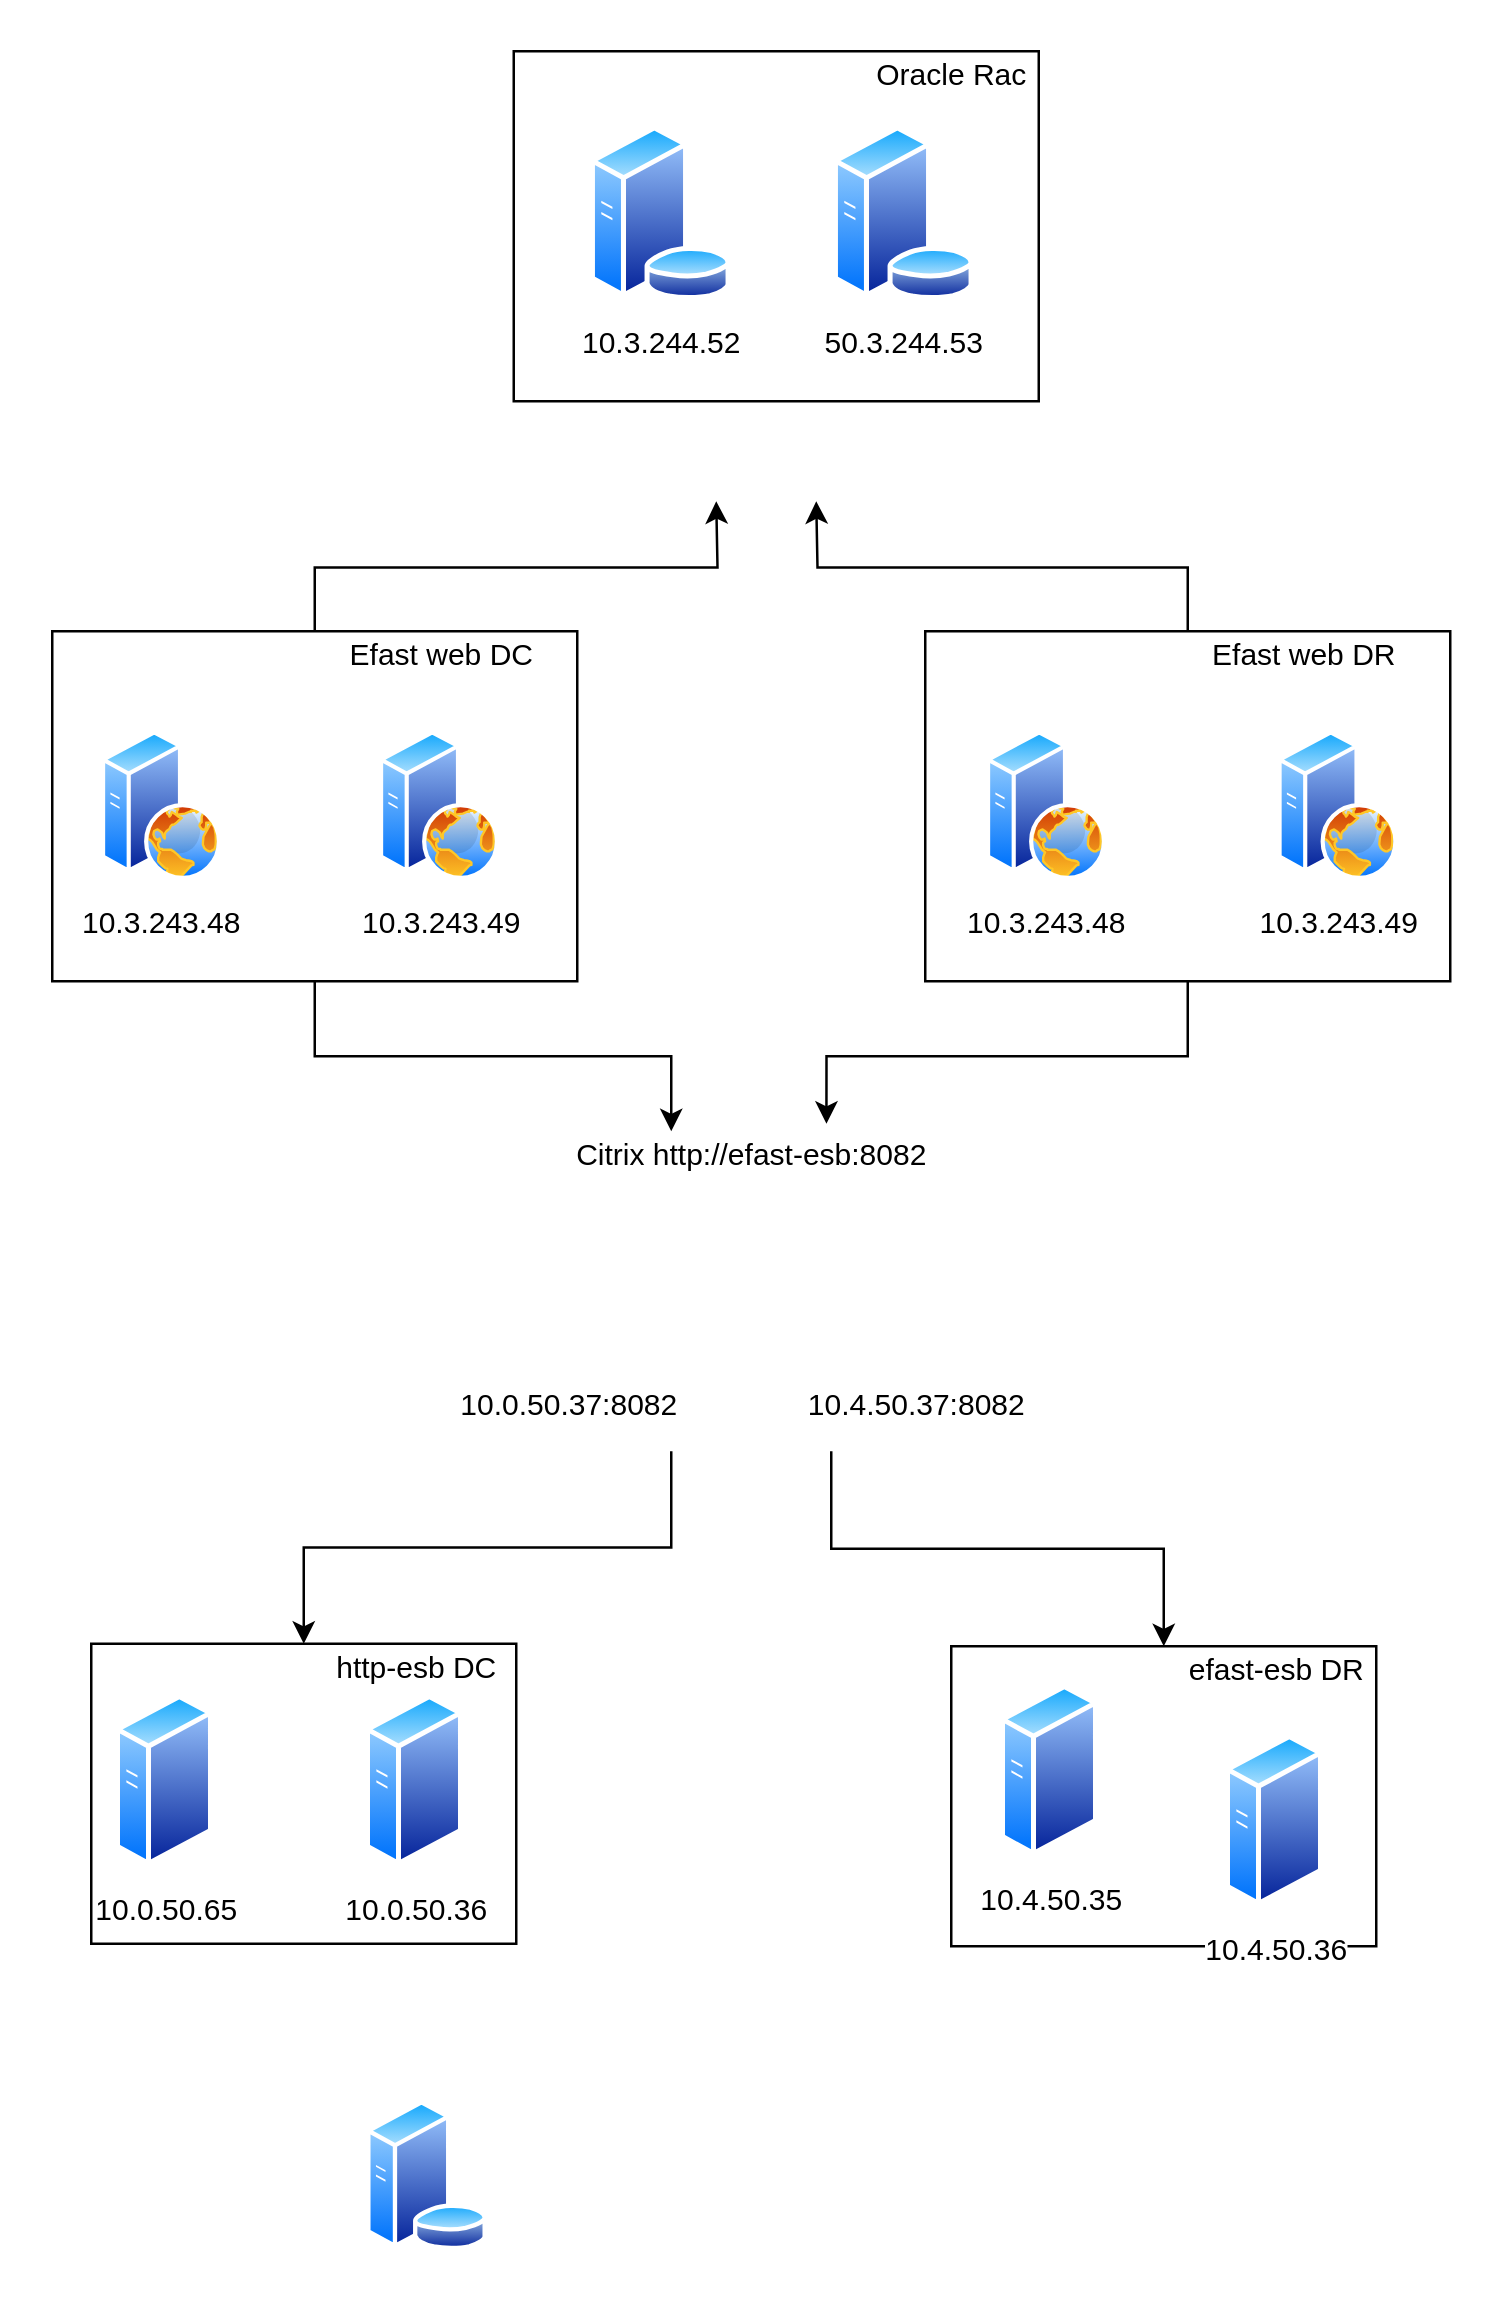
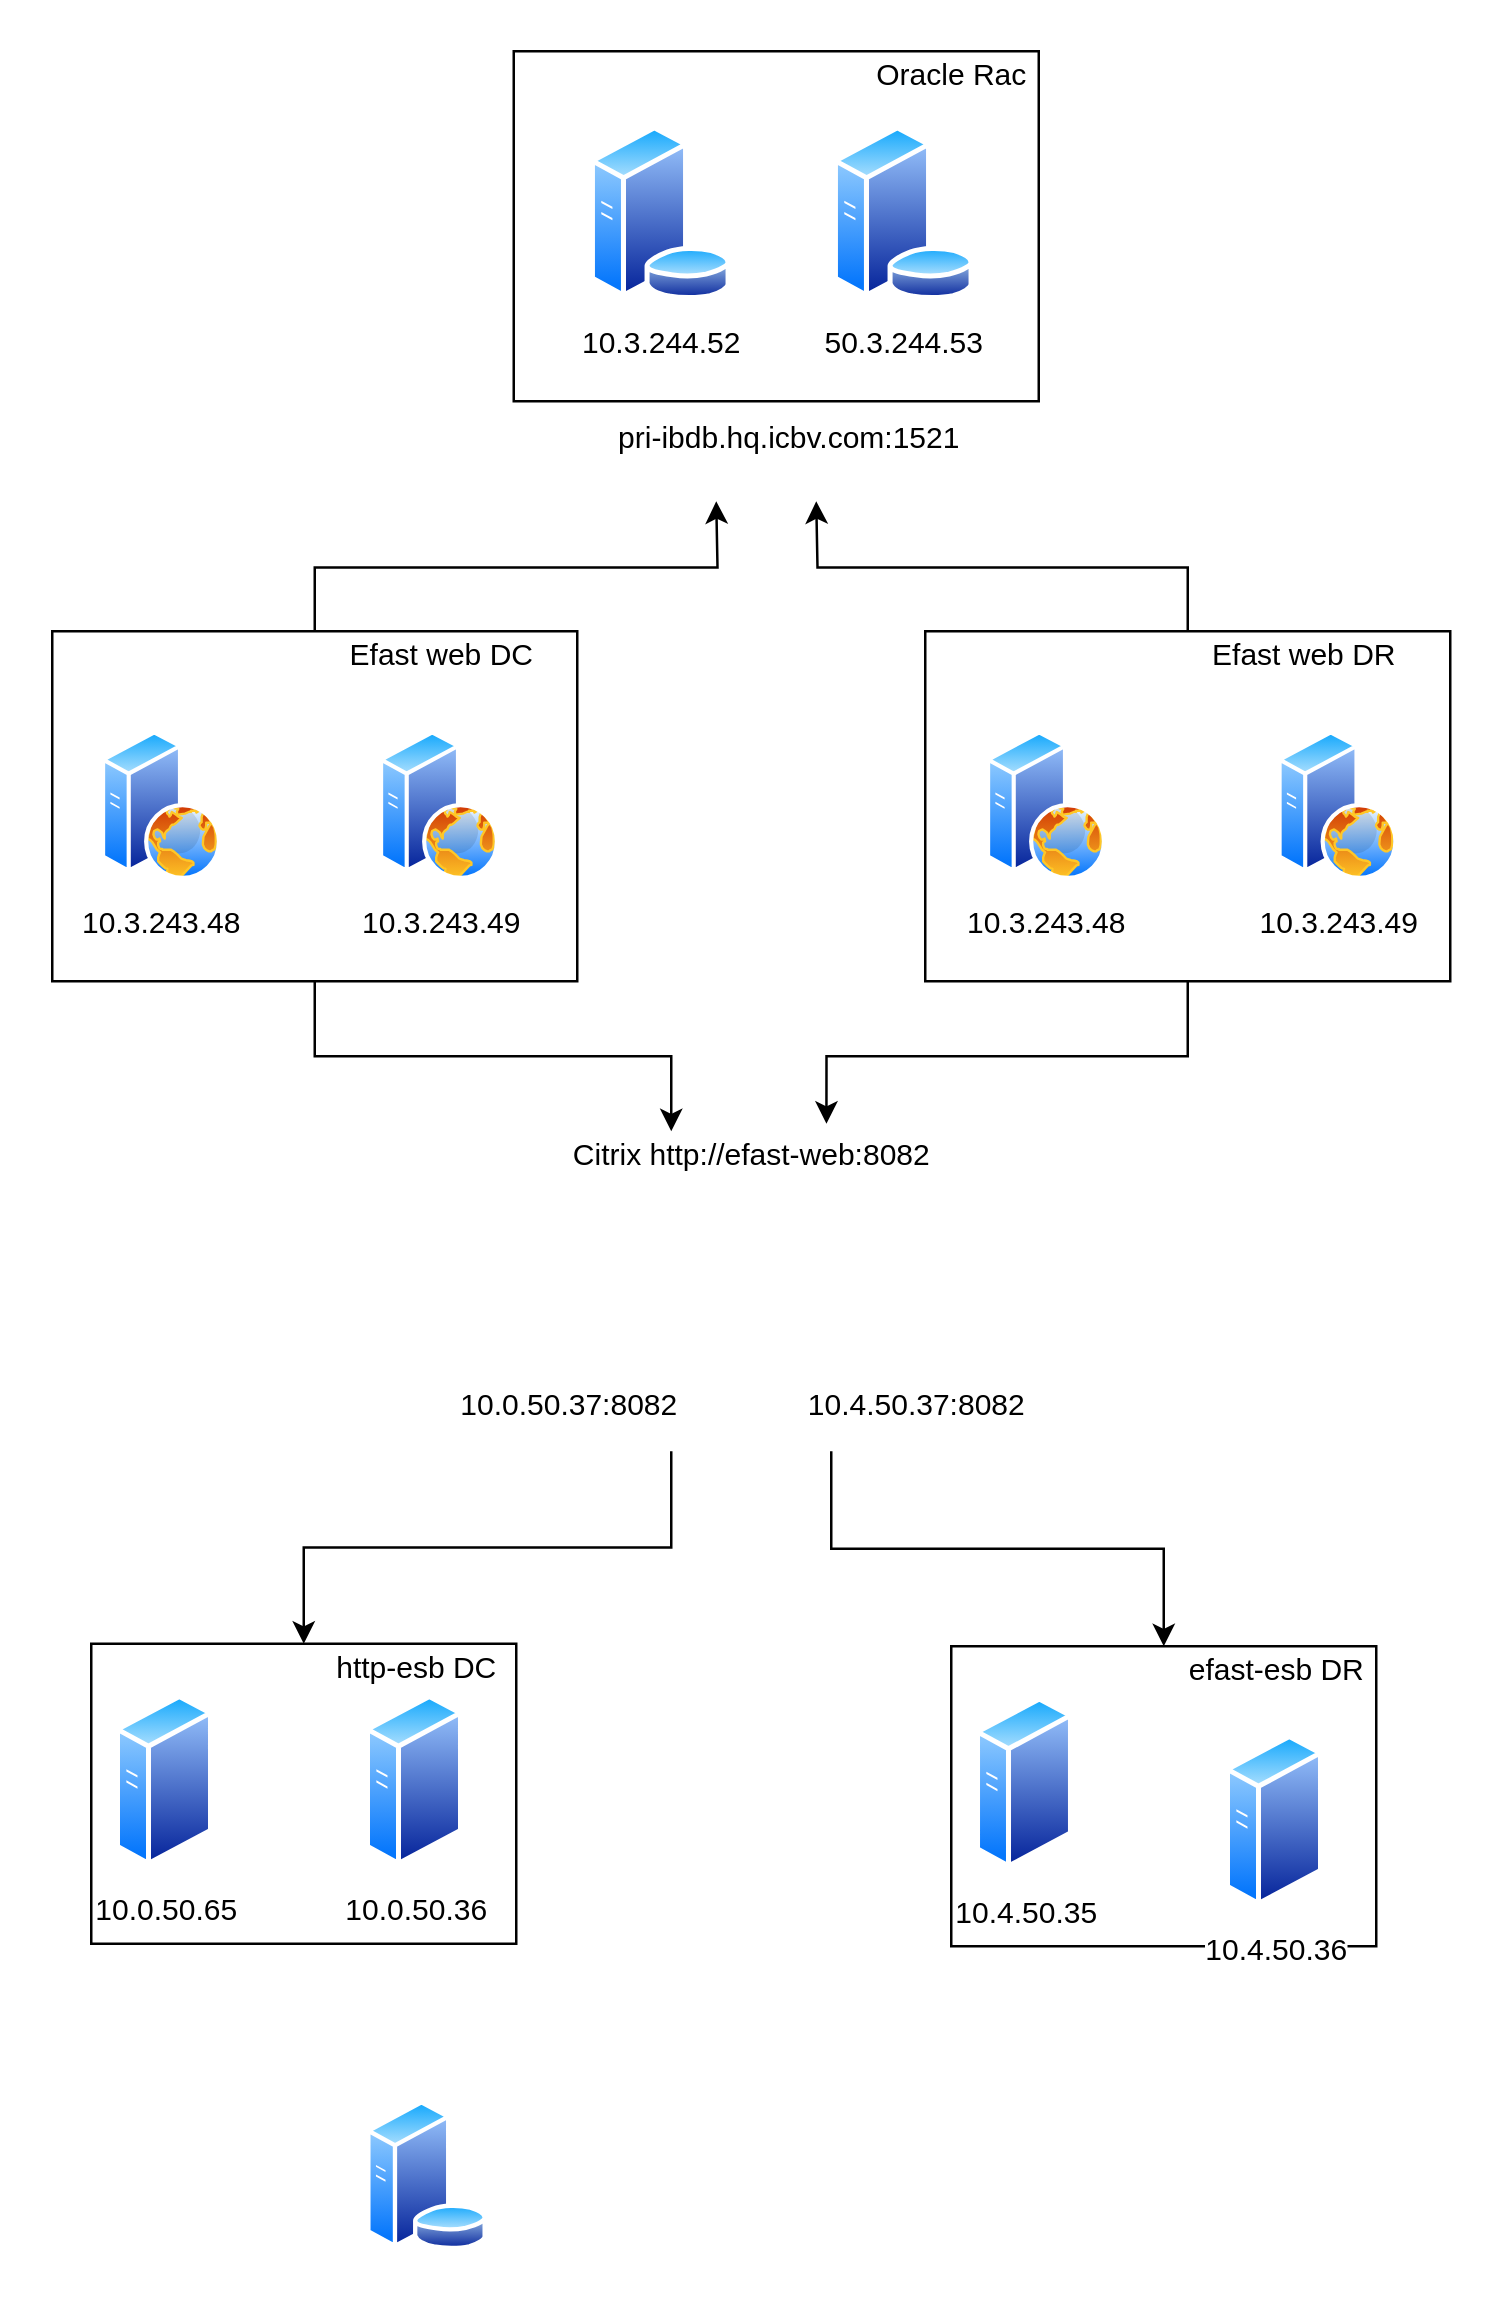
node "pri-ibdb.hq.icbv.com:1521": added
node "Citrix http://efast-esb:8082": label "Citrix http://efast-esb:8082" -> "Citrix http://efast-web:8082"
node "10.4.50.35": moved (1050, 1771) -> (1025, 1784)
